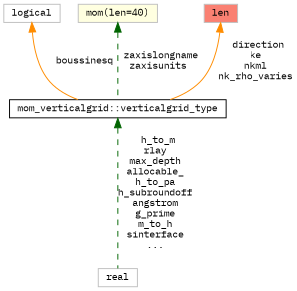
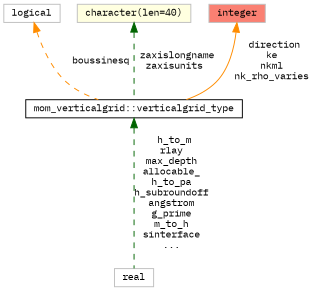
node "mom(len=40)": label "mom(len=40)" -> "character(len=40)"
node "len": label "len" -> "integer"
edge "mom_verticalgrid::verticalgrid_type" -> "logical": style solid -> dashed
